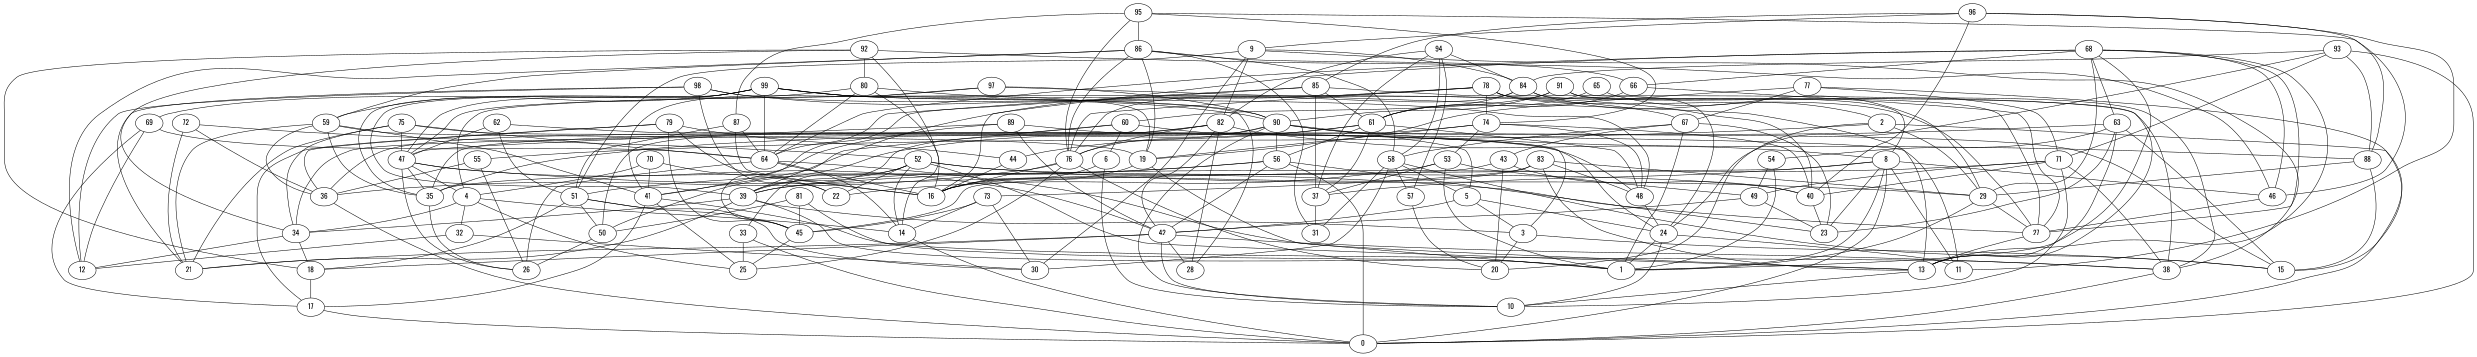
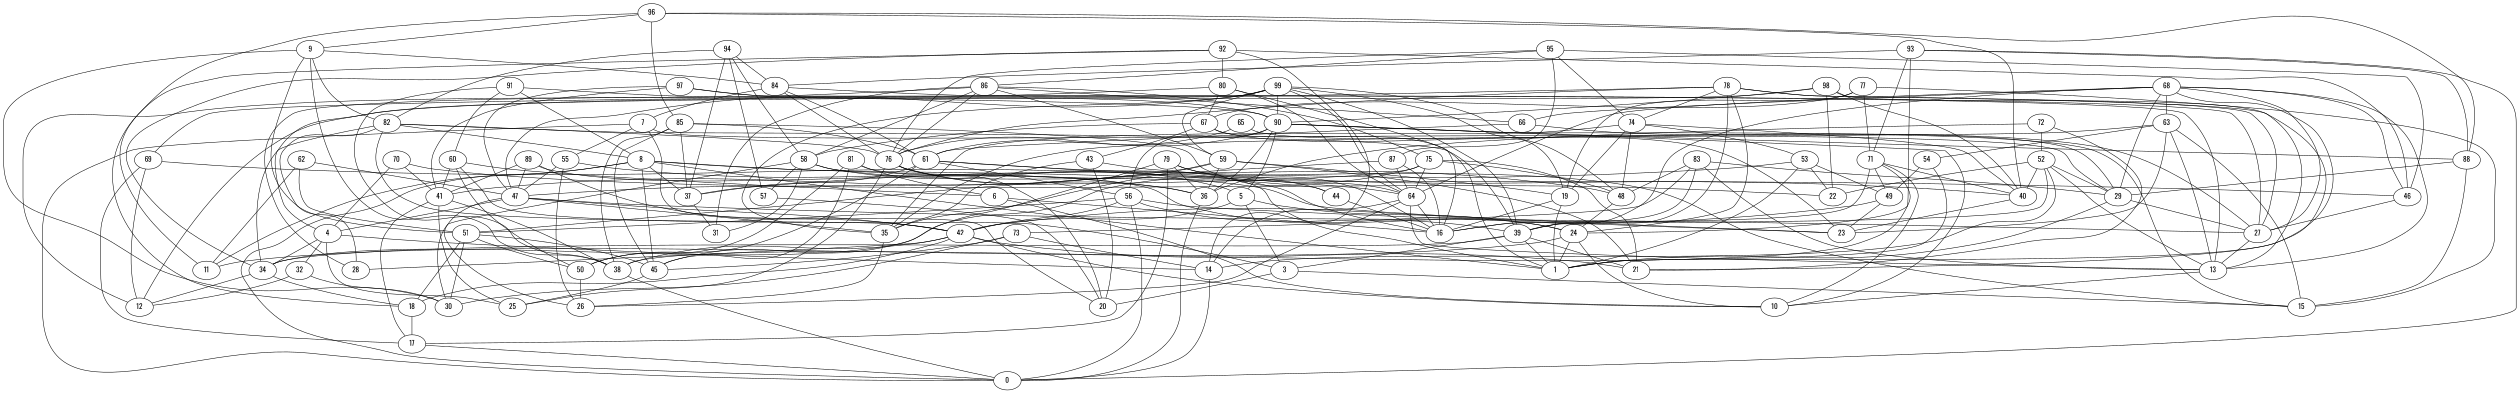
edge "86" -- "19": now "86" -- "75"
node "2": label "2" -> "7"
edge "55" -- "47": added
edge "81" -- "6": added
node "33": removed
